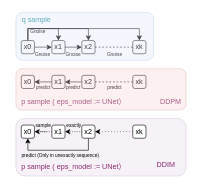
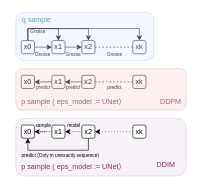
node "exactly": label "exactly" -> "model"
